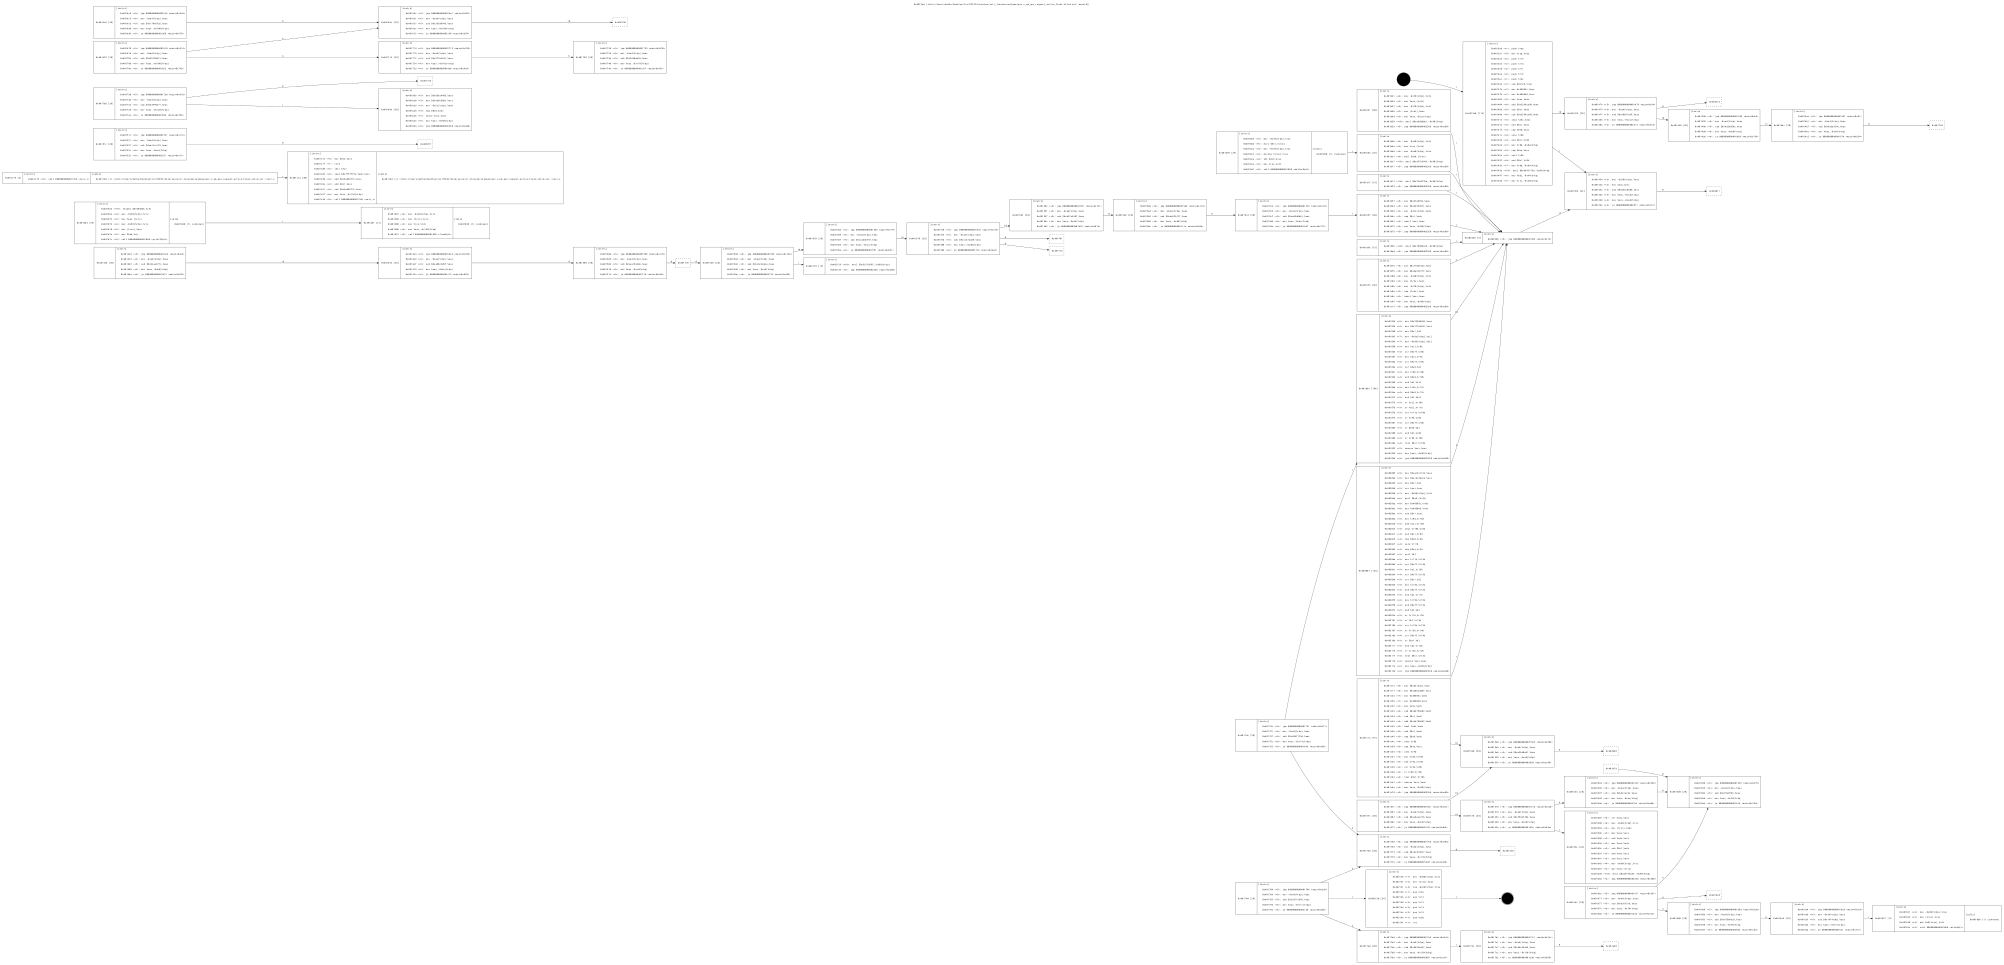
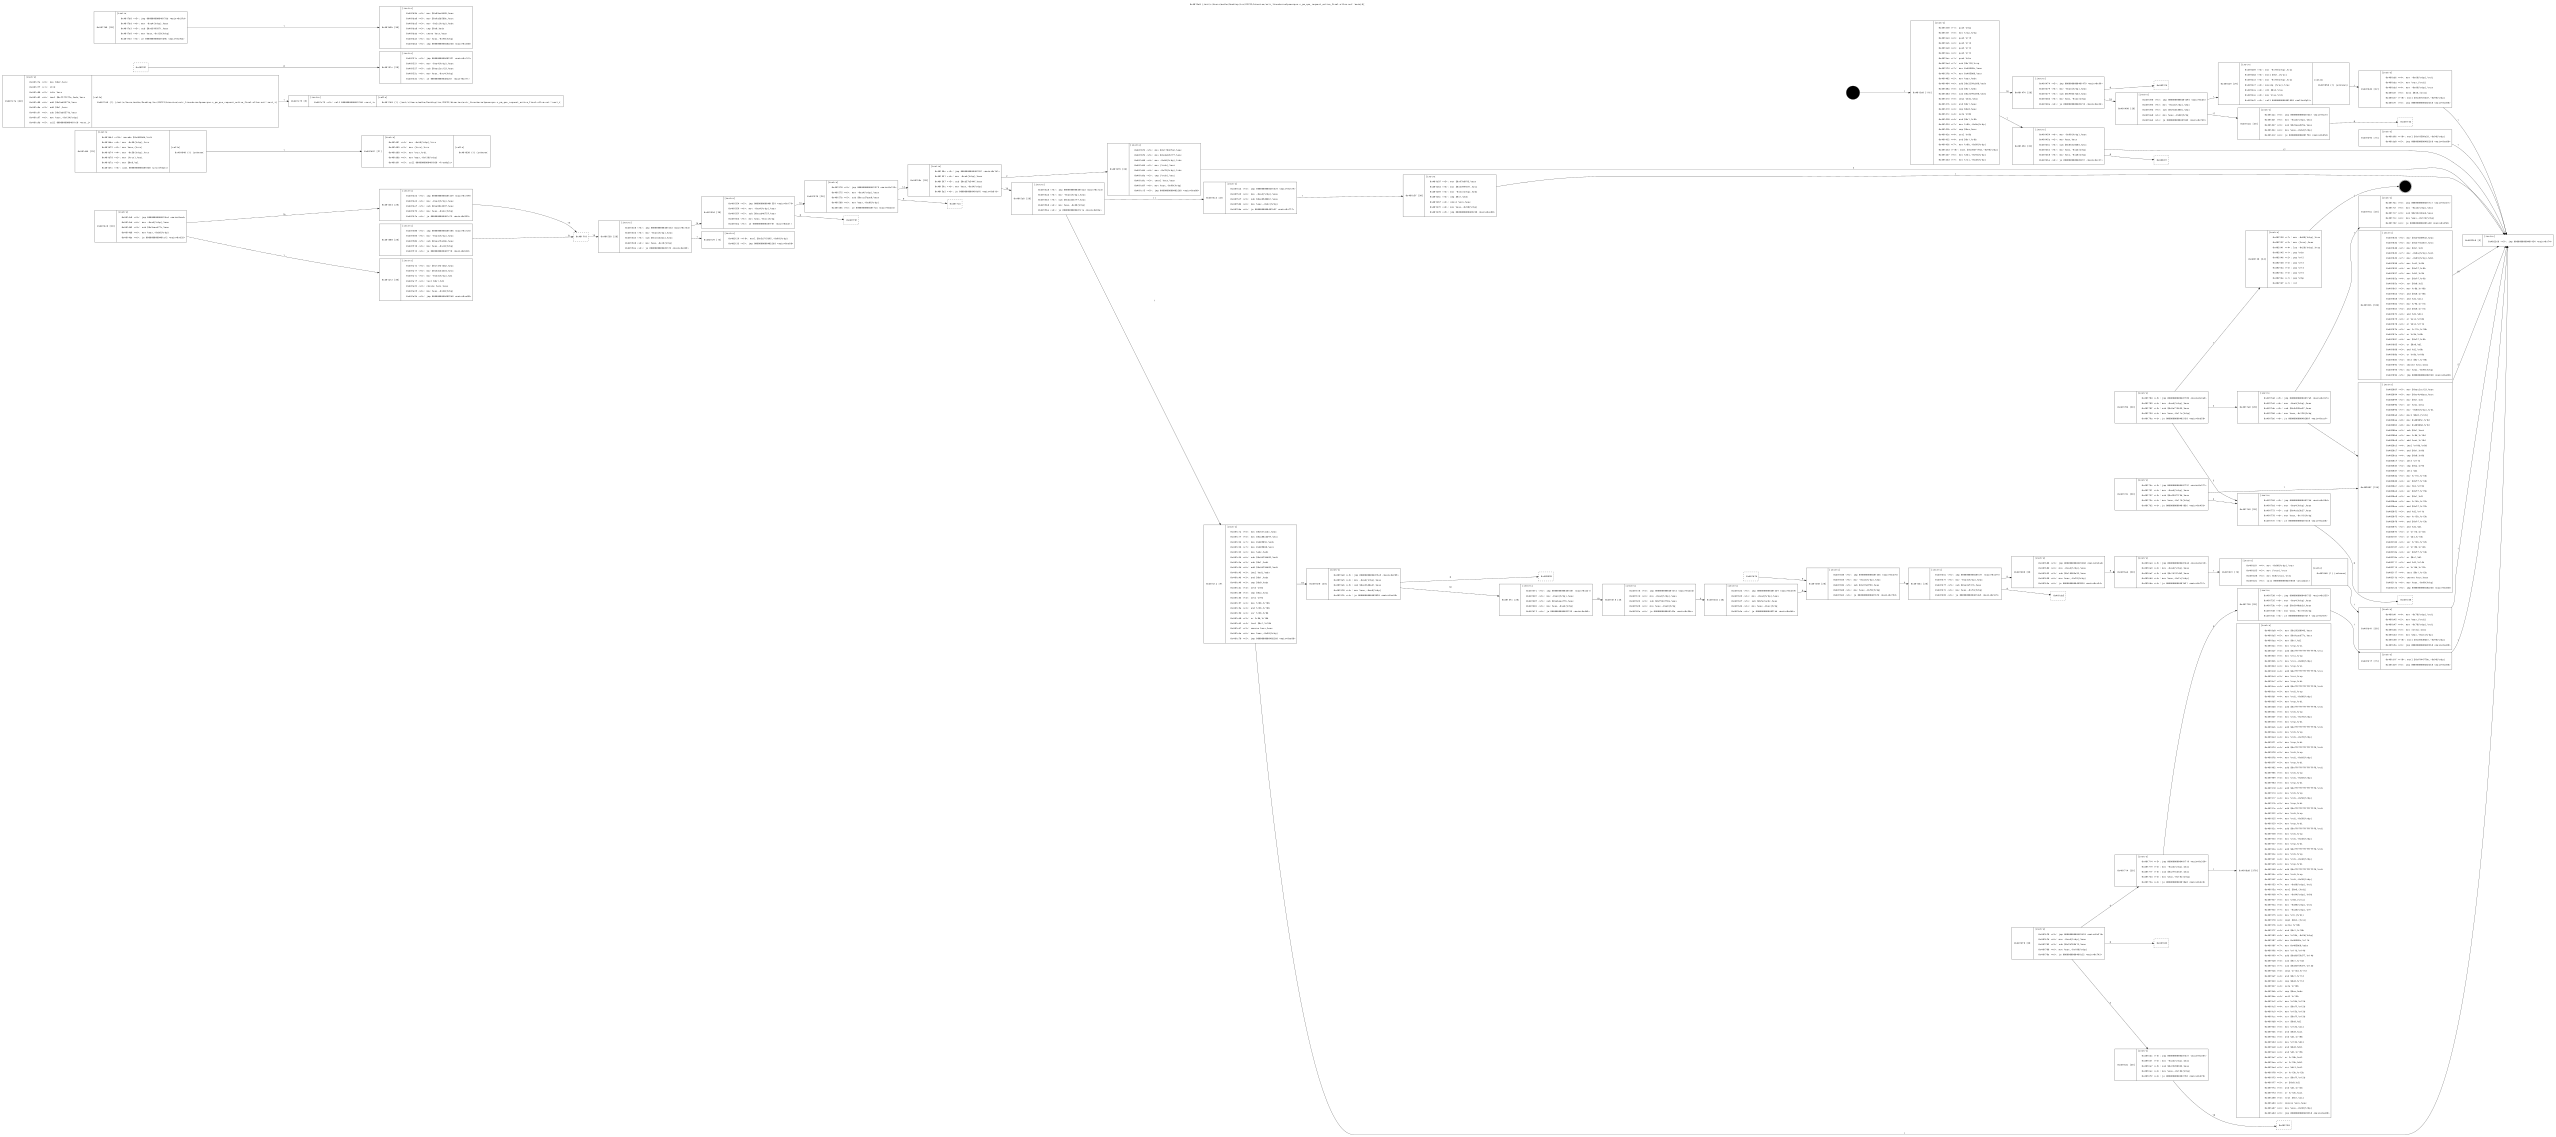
node "0x4016c0 [28]": removed
node "0x4017f4": removed
edge "0x401490 [28]" -> "0x401bb9 [29]": added, label "1"
edge "0x40151c [28]" -> "0x402251": reversed
edge "0x40158c [28]" -> "0x401bf6 [36]": added, label "2"
edge "0x401c75 [5]" -> "0x401c7a [40]": reversed
edge "0x402268 [5]" -> "0x401454 [32]": reversed
edge "0x401570 [28]" -> "0x401f01": now "0x401554 [28]" -> "0x401f01"
edge "0x4014e4 [28]" -> "0x401500 [28]": now "0x4014e4 [28]" -> "0x401f10"
node "0x401a12 [30]": added
edge "0x4015a8 [28]" -> "0x401c1a [91]": added, label "1"
edge "0x4017a0 [28]" -> "0x40208f [154]": added, label "1"
edge "0x40174c [28]" -> "0x401836 [106]": now "0x40174c [28]" -> "0x40208f [154]"
edge "0x401b31 [16]" -> "0x401b41 [30]": added, label "1"
edge "0x401730 [28]" -> "0x401d1f [15]": added, label "1"
edge "0x4015fc [28]" -> "0x4015e0 [28]": reversed
node "0x401d2e [42]": removed
edge "0x40166c [28]" -> "0x401650 [28]": reversed
node "0x4018a0 [370]": added
node "0x401b22": added
node "0x401a30": removed
